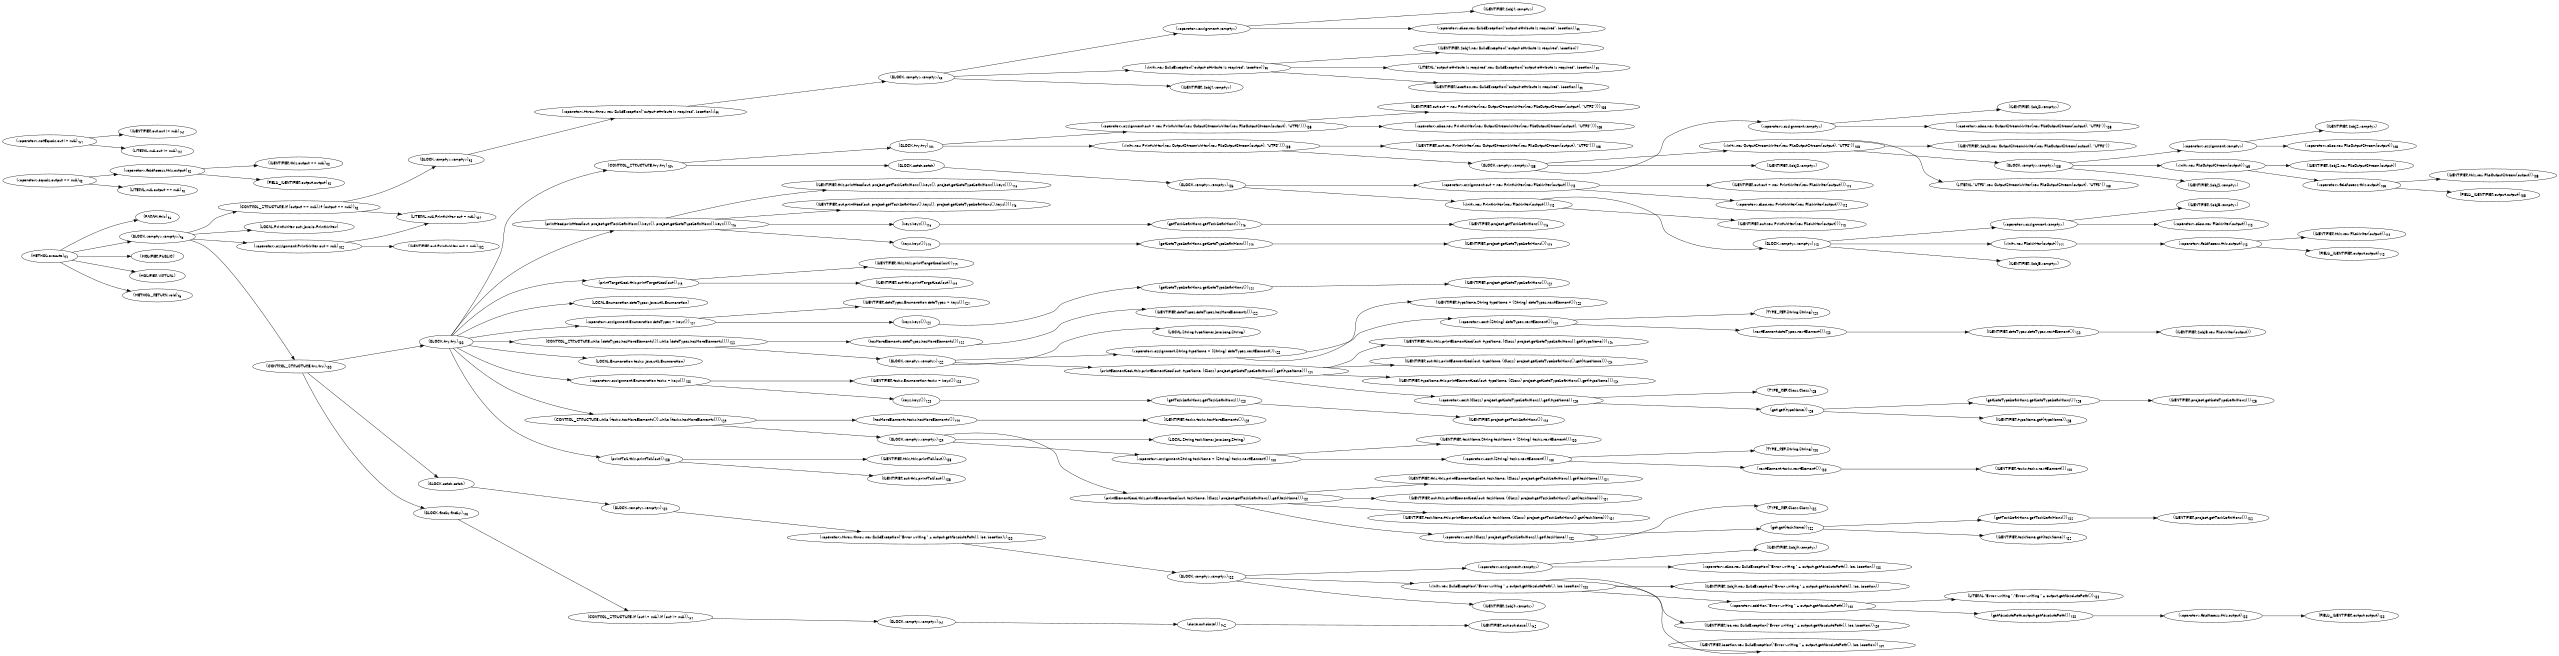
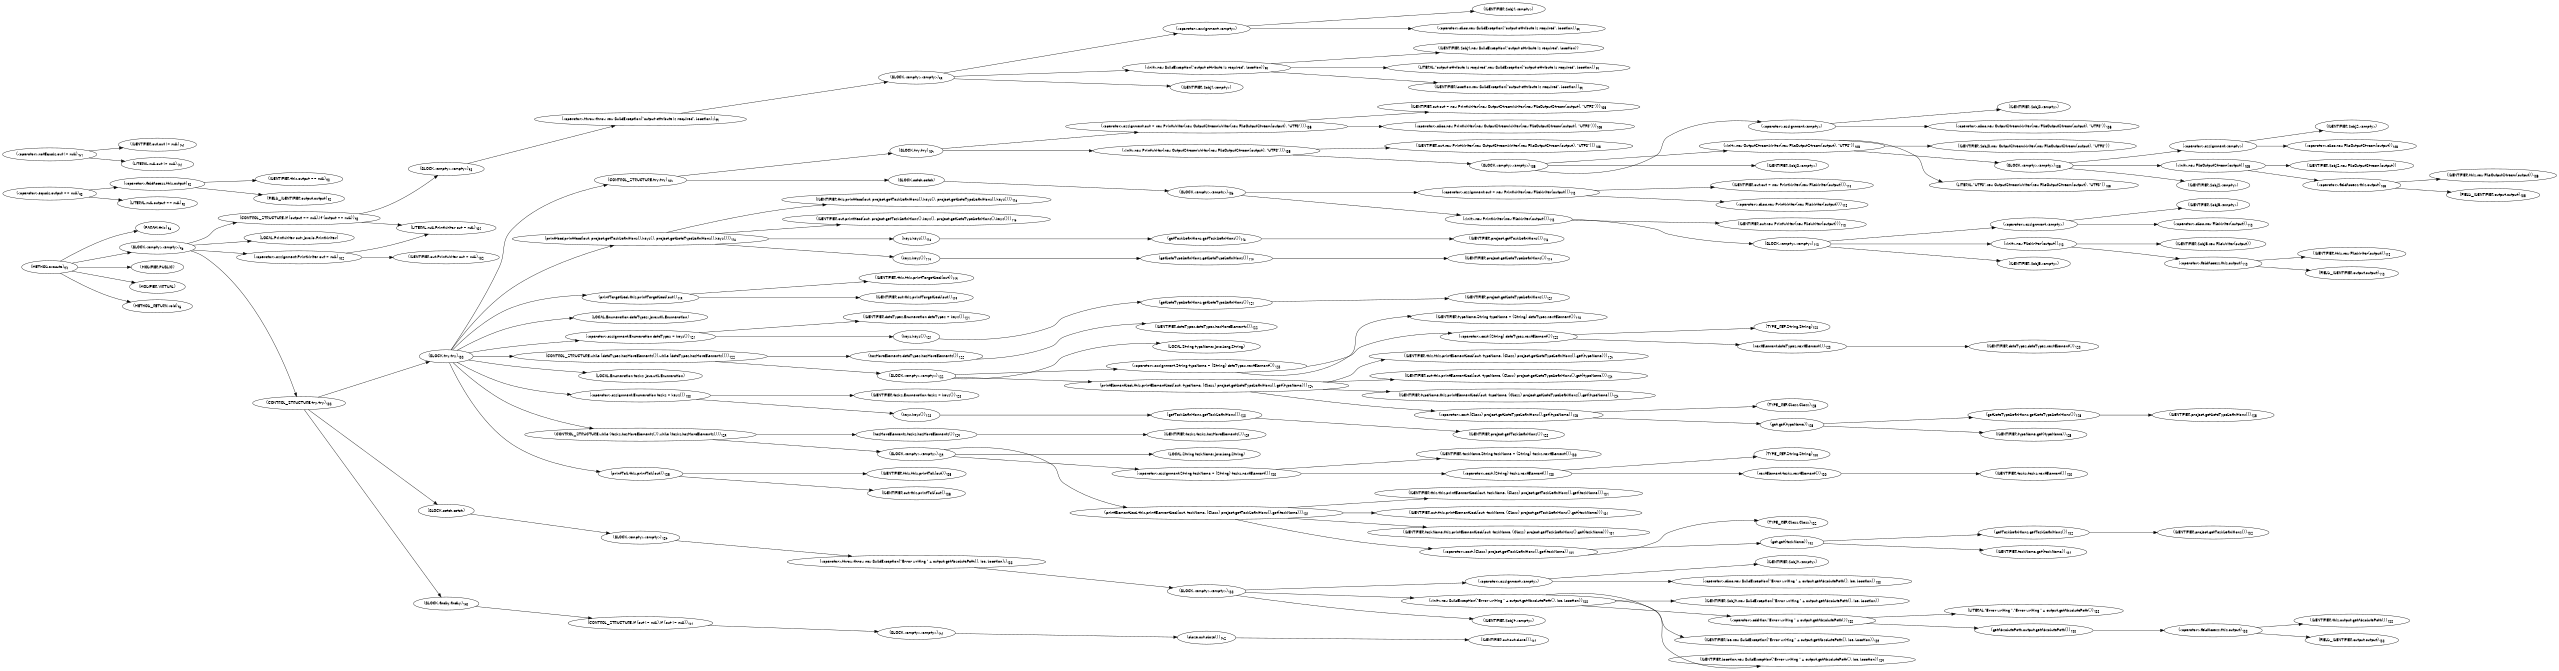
node "(<init>,new FileOutputStream(output))": text "165" -> "105"
node "(<init>,new FileWriter(output))": text "111" -> "113"
edge "(IDENTIFIER,dataTypes,dataTypes.nextElement())" -> "(IDENTIFIER,$obj5,new FileWriter(output))": now "(<init>,new FileWriter(output))" -> "(IDENTIFIER,$obj5,new FileWriter(output))"
node "(IDENTIFIER,this,output.getAbsolutePath())": added
